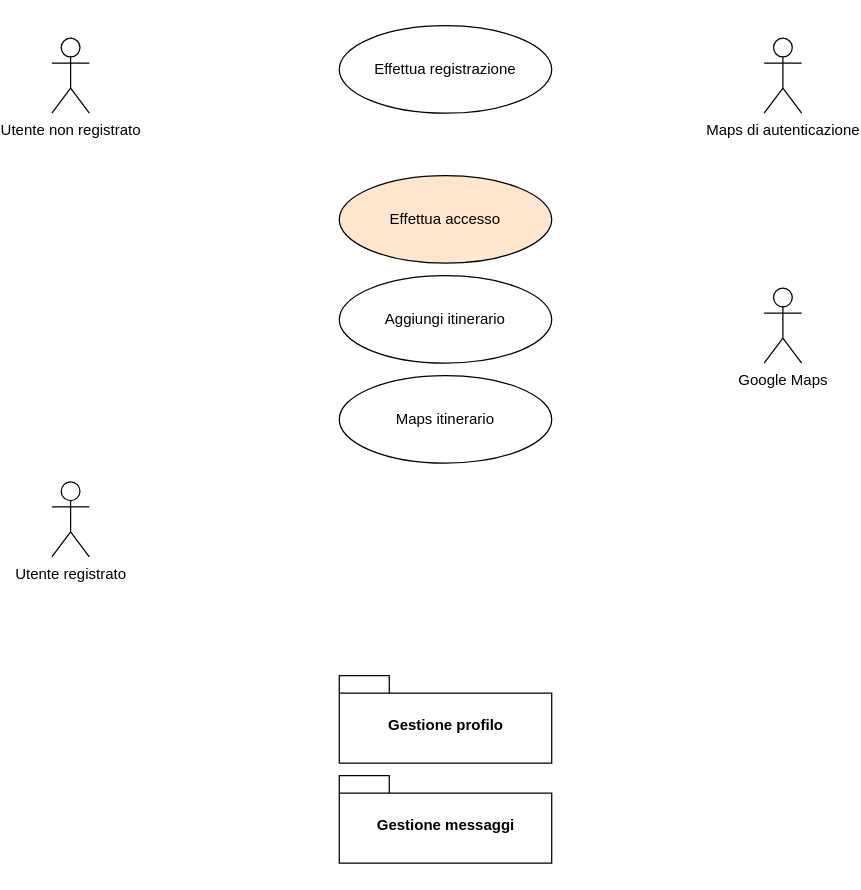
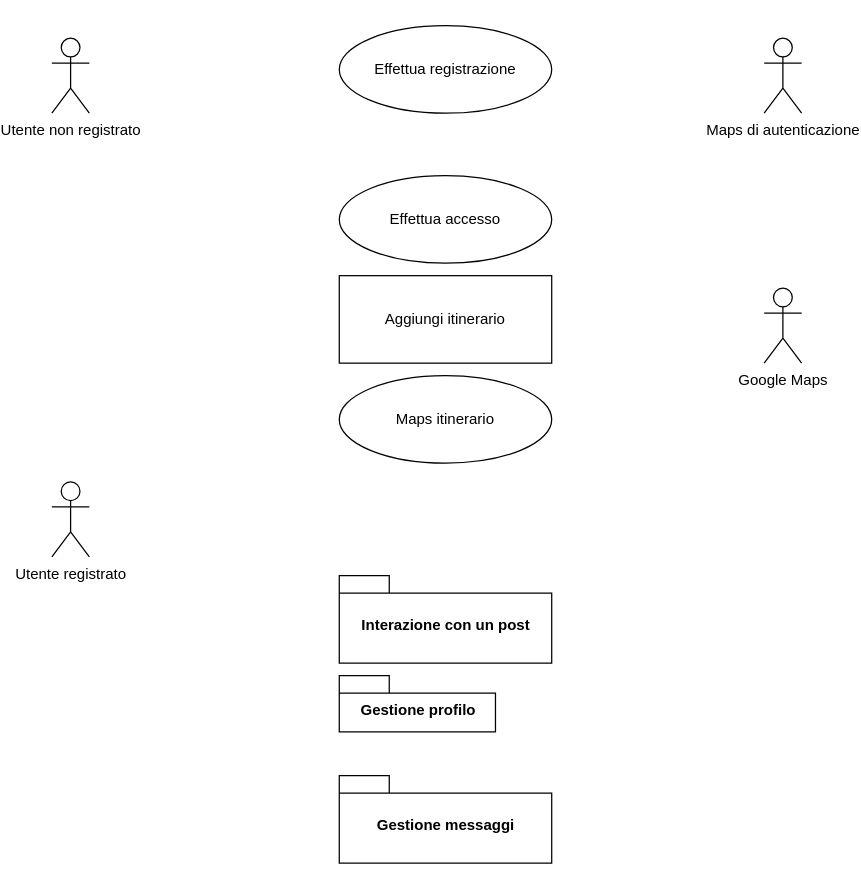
node "Effettua accesso": fillcolor #ffe6cc -> #ffffff
node "Aggiungi itinerario": shape ellipse -> rectangle
node "Interazione con un post": added
node "Gestione profilo": size 213x88 -> 156x56
